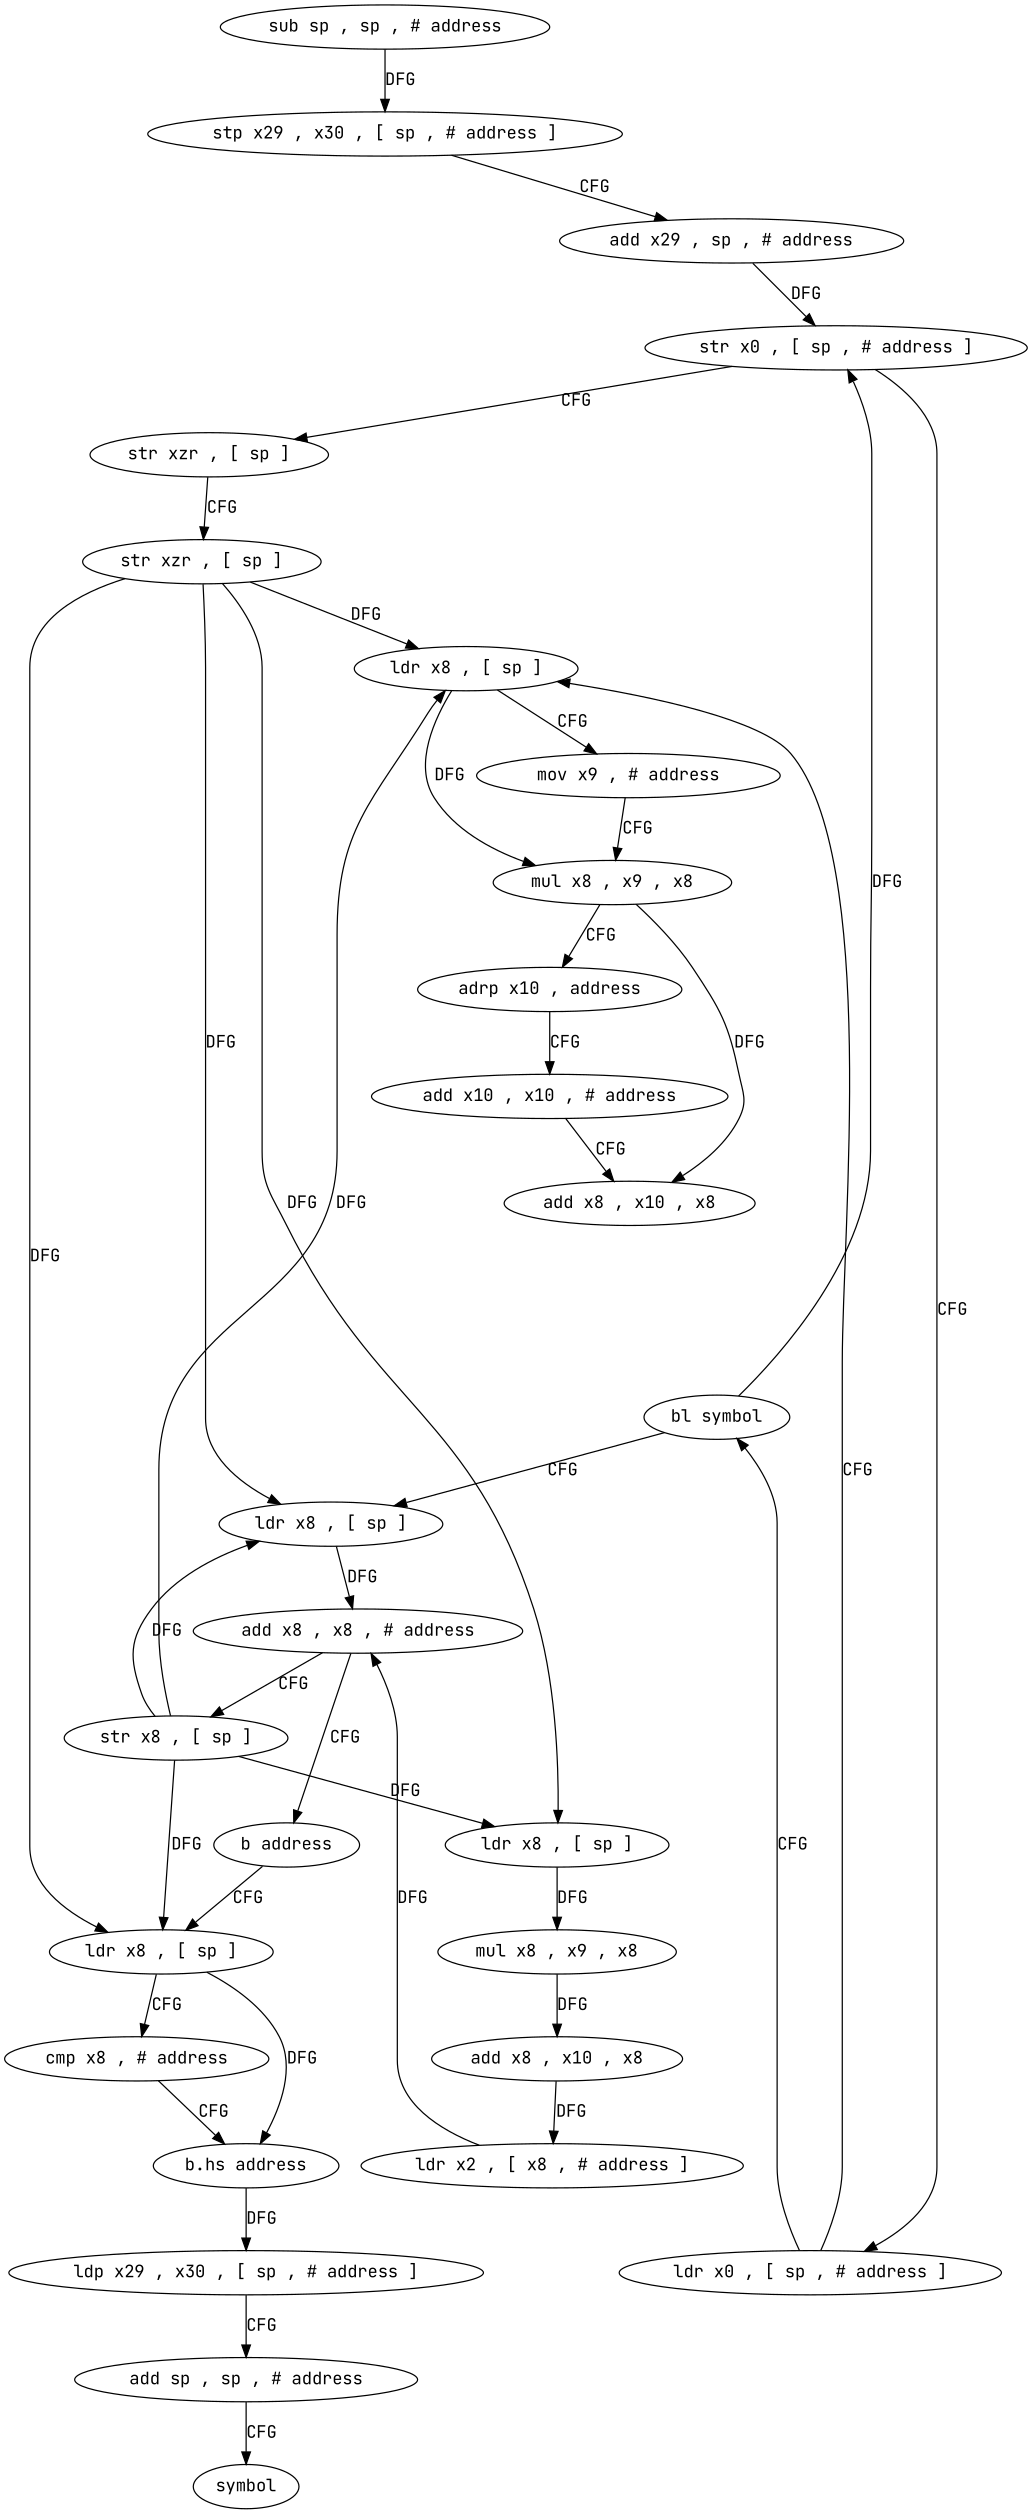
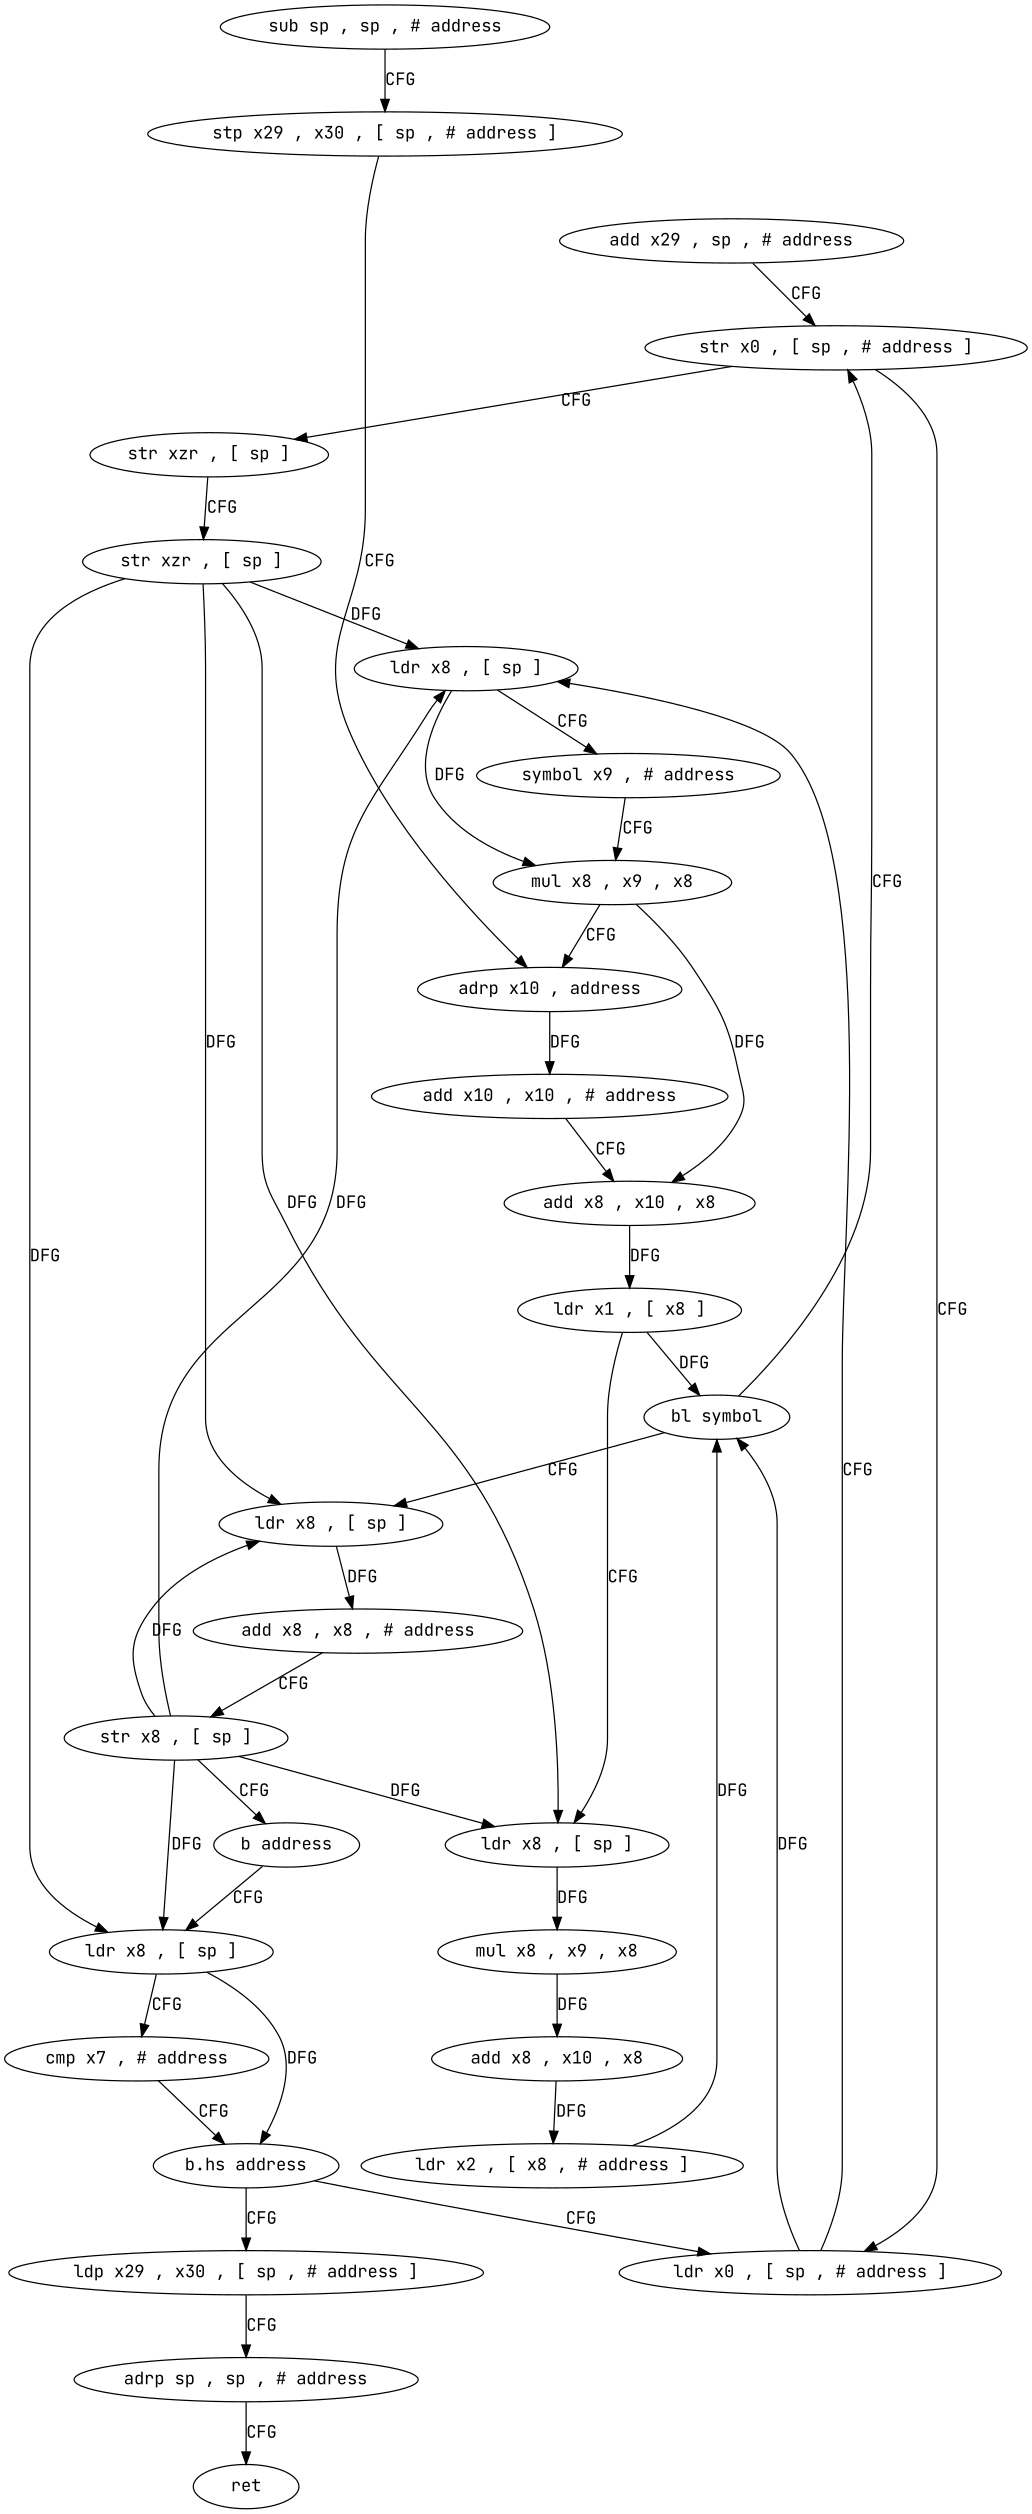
edge "sub sp , sp , # address" -> "stp x29 , x30 , [ sp , # address ]": label "DFG" -> "CFG"
edge "stp x29 , x30 , [ sp , # address ]" -> "add x29 , sp , # address": now "stp x29 , x30 , [ sp , # address ]" -> "adrp x10 , address"
edge "add x29 , sp , # address" -> "str x0 , [ sp , # address ]": label "DFG" -> "CFG"
node "mov x9 , # address": label "mov x9 , # address" -> "symbol x9 , # address"
edge "bl symbol" -> "str x0 , [ sp , # address ]": label "DFG" -> "CFG"
edge "adrp x10 , address" -> "add x10 , x10 , # address": label "CFG" -> "DFG"
node "ldr x1 , [ x8 ]": added
edge "add x8 , x8 , # address" -> "b address": now "str x8 , [ sp ]" -> "b address"
edge "ldr x0 , [ sp , # address ]" -> "bl symbol": label "CFG" -> "DFG"
edge "ldr x2 , [ x8 , # address ]" -> "add x8 , x8 , # address": now "ldr x2 , [ x8 , # address ]" -> "bl symbol"
node "cmp x8 , # address": label "cmp x8 , # address" -> "cmp x7 , # address"
edge "b.hs address" -> "ldr x0 , [ sp , # address ]": added, label "CFG"
edge "b.hs address" -> "ldp x29 , x30 , [ sp , # address ]": label "DFG" -> "CFG"
node "add sp , sp , # address": label "add sp , sp , # address" -> "adrp sp , sp , # address"
node "symbol": label "symbol" -> "ret"
